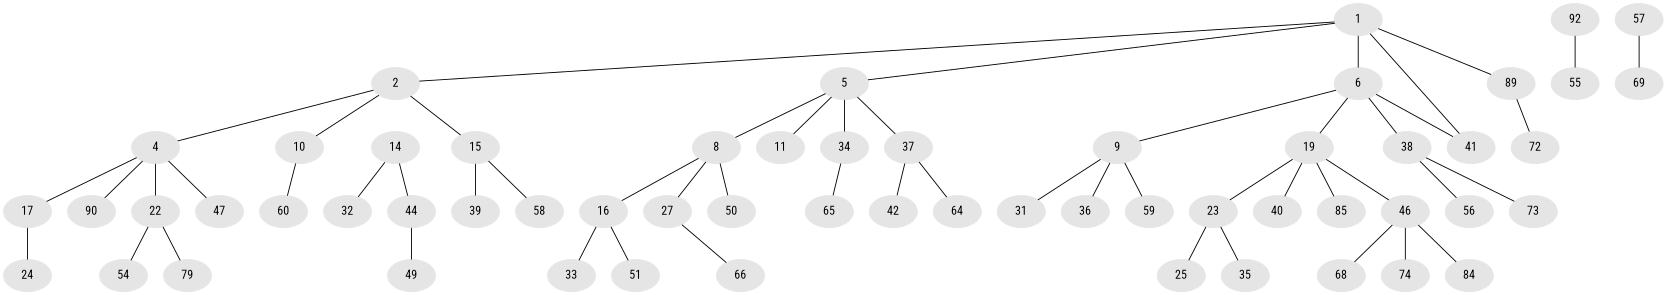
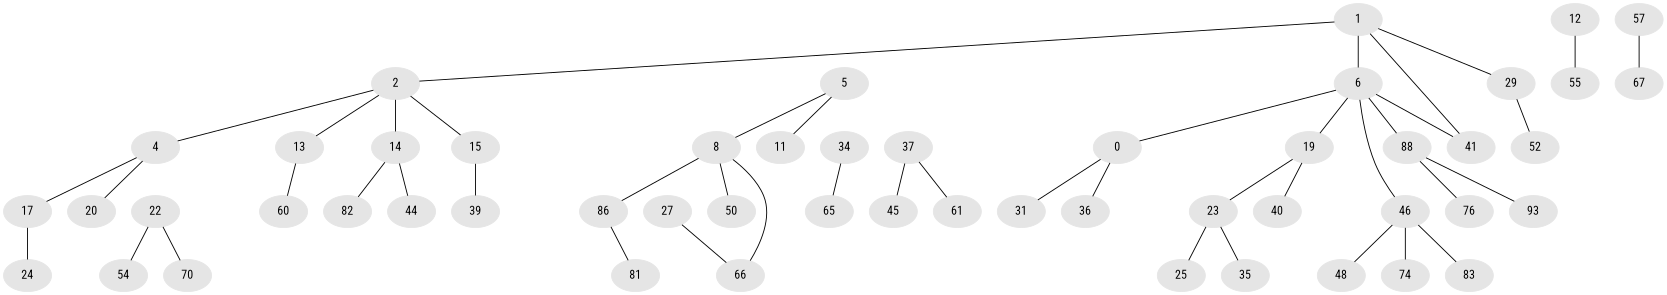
node "92": label "92" -> "12"
edge "1" -- "5": removed
node "89": label "89" -> "29"
node "69": label "69" -> "67"
edge "5" -- "37": removed
edge "2" -- "14": added
edge "5" -- "34": removed
node "10": label "10" -> "13"
node "9": label "9" -> "0"
node "38": label "38" -> "88"
node "72": label "72" -> "52"
edge "4" -- "22": removed
edge "8" -- "27": now "8" -- "66"
edge "19" -- "46": now "6" -- "46"
node "90": label "90" -> "20"
node "47": removed
node "32": label "32" -> "82"
node "58": removed
node "16": label "16" -> "86"
node "42": label "42" -> "45"
node "64": label "64" -> "61"
node "59": removed
node "85": removed
node "56": label "56" -> "76"
node "73": label "73" -> "93"
node "79": label "79" -> "70"
node "49": removed
node "33": removed
node "51": label "51" -> "81"
node "68": label "68" -> "48"
node "84": label "84" -> "83"
